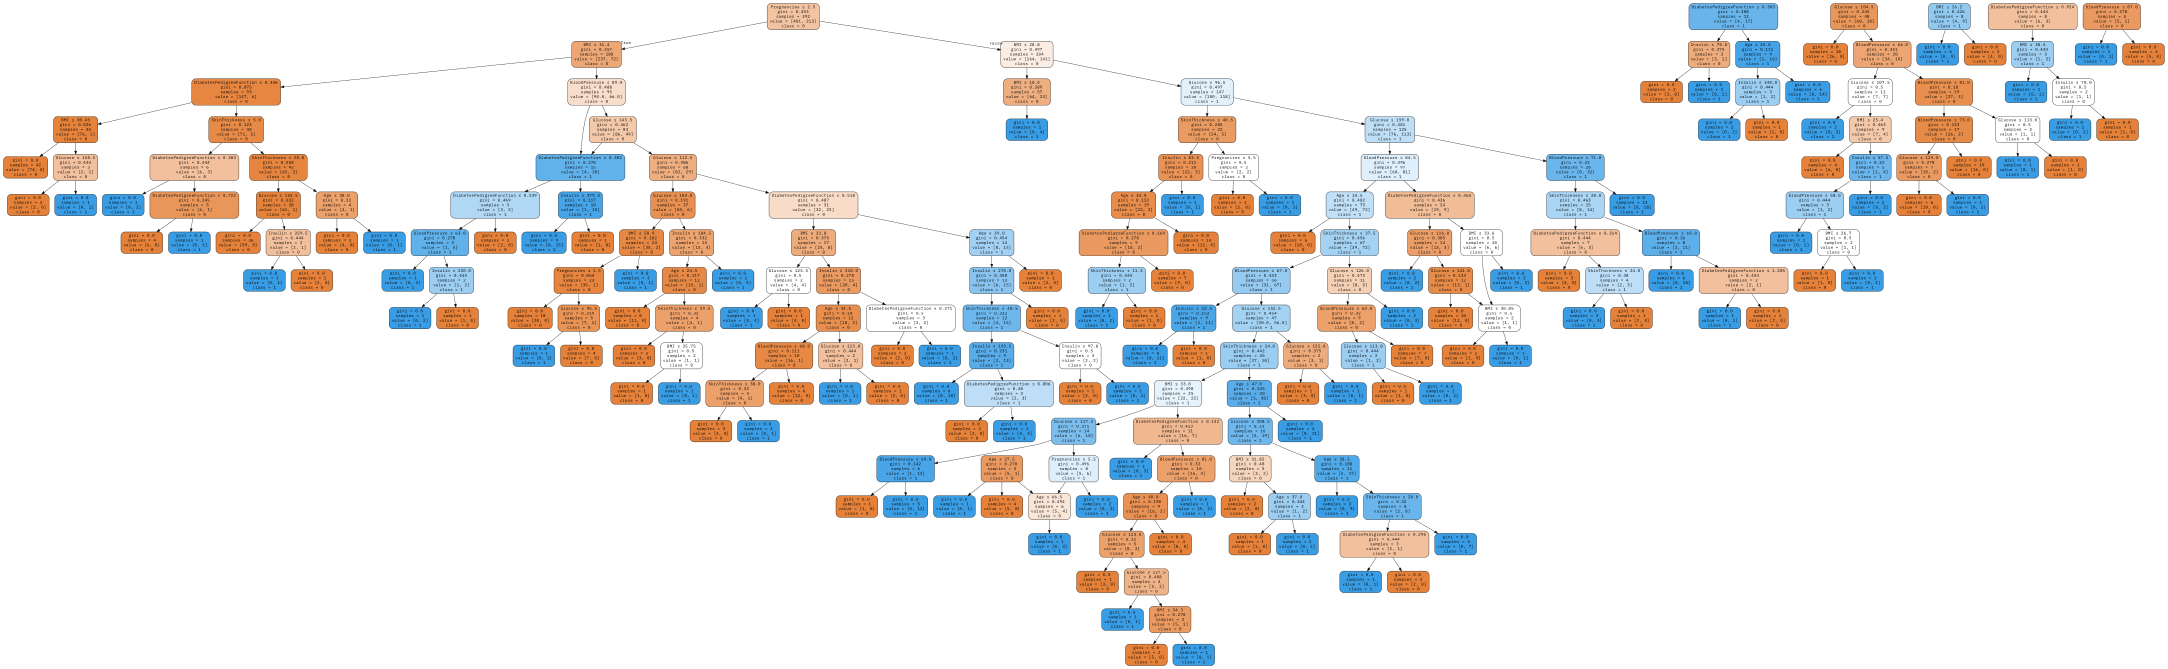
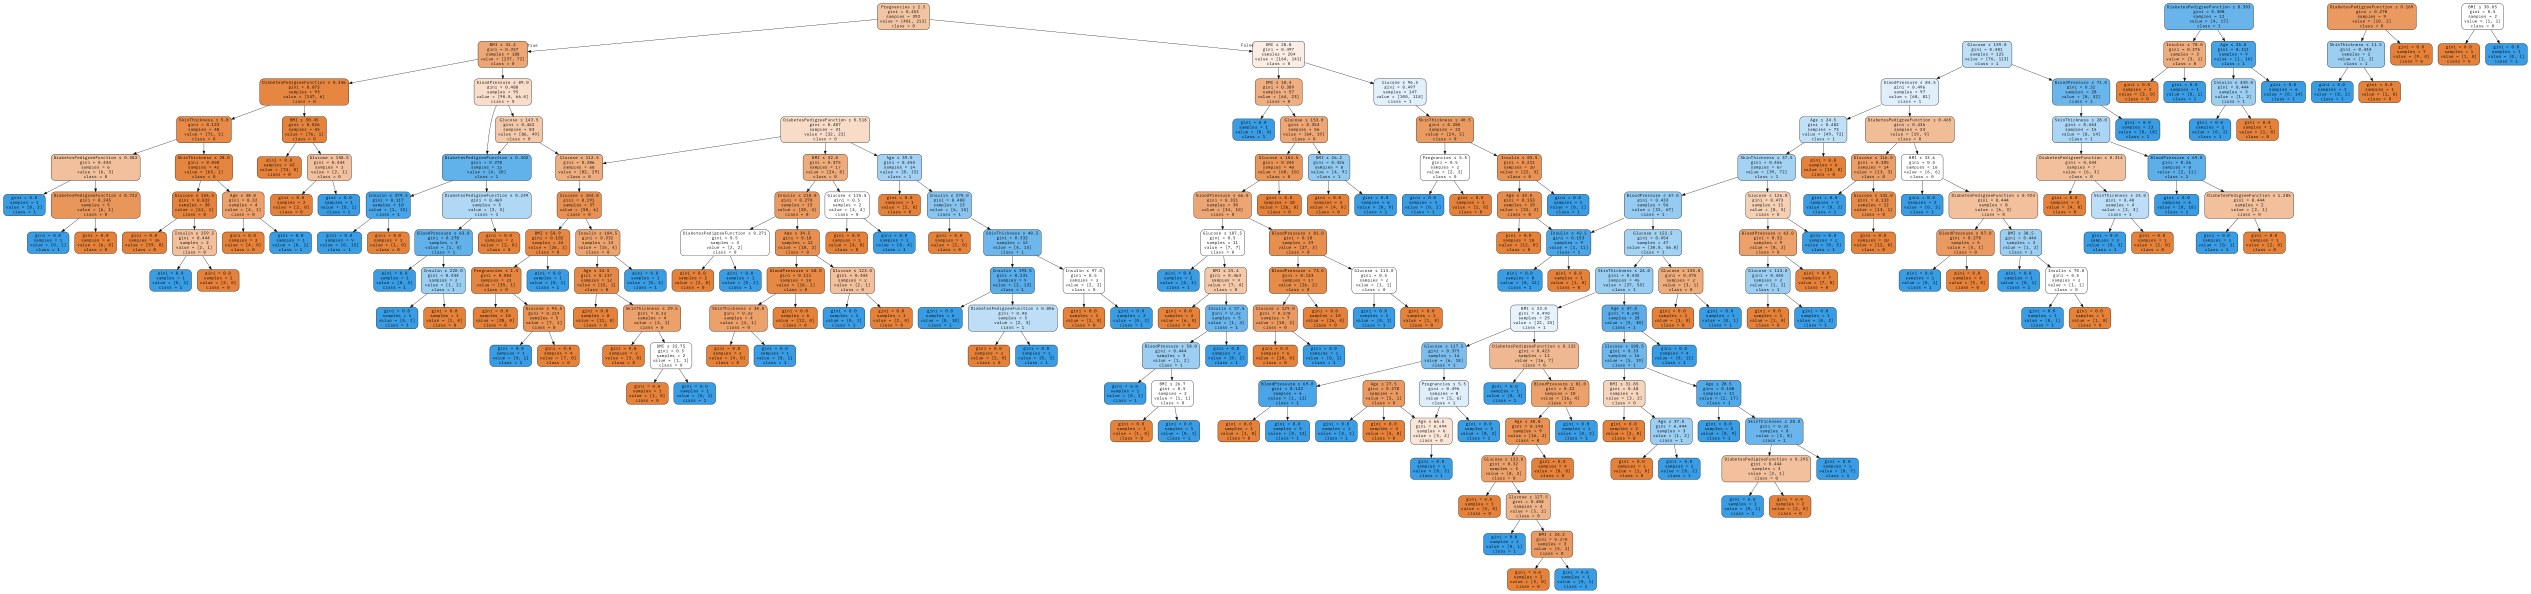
edge "Glucose ≤ 96.5" -> "Glucose ≤ 159.0": removed
node "Glucose ≤ 153.0": added
edge "Glucose ≤ 112.5" -> "DiabetesPedigreeFunction ≤ 0.518": reversed
edge "Age ≤ 33.0" -> "DiabetesPedigreeFunction ≤ 0.169": now "Age ≤ 33.0" -> "Insulin ≤ 42.5"
edge "DiabetesPedigreeFunction ≤ 0.924" -> "BloodPressure ≤ 87.0": added
edge "BMI ≤ 33.6" -> "BMI ≤ 30.05": now "BMI ≤ 33.6" -> "DiabetesPedigreeFunction ≤ 0.924"
edge "Glucose ≤ 141.0" -> "BMI ≤ 30.05": removed
